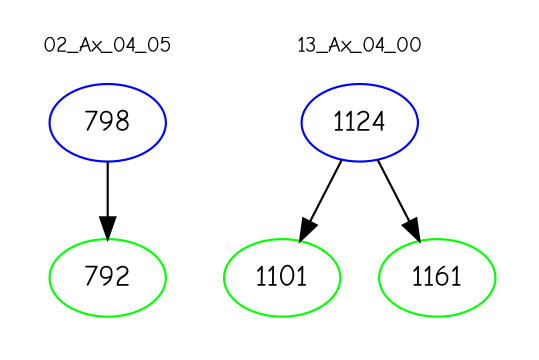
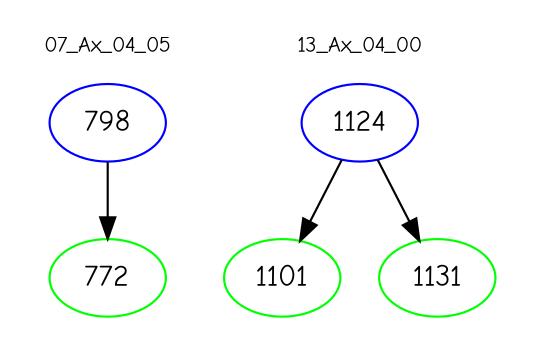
cluster "02_Ax_04_05": label "02_Ax_04_05" -> "07_Ax_04_05"
node "792": label "792" -> "772"
node "1161": label "1161" -> "1131"
